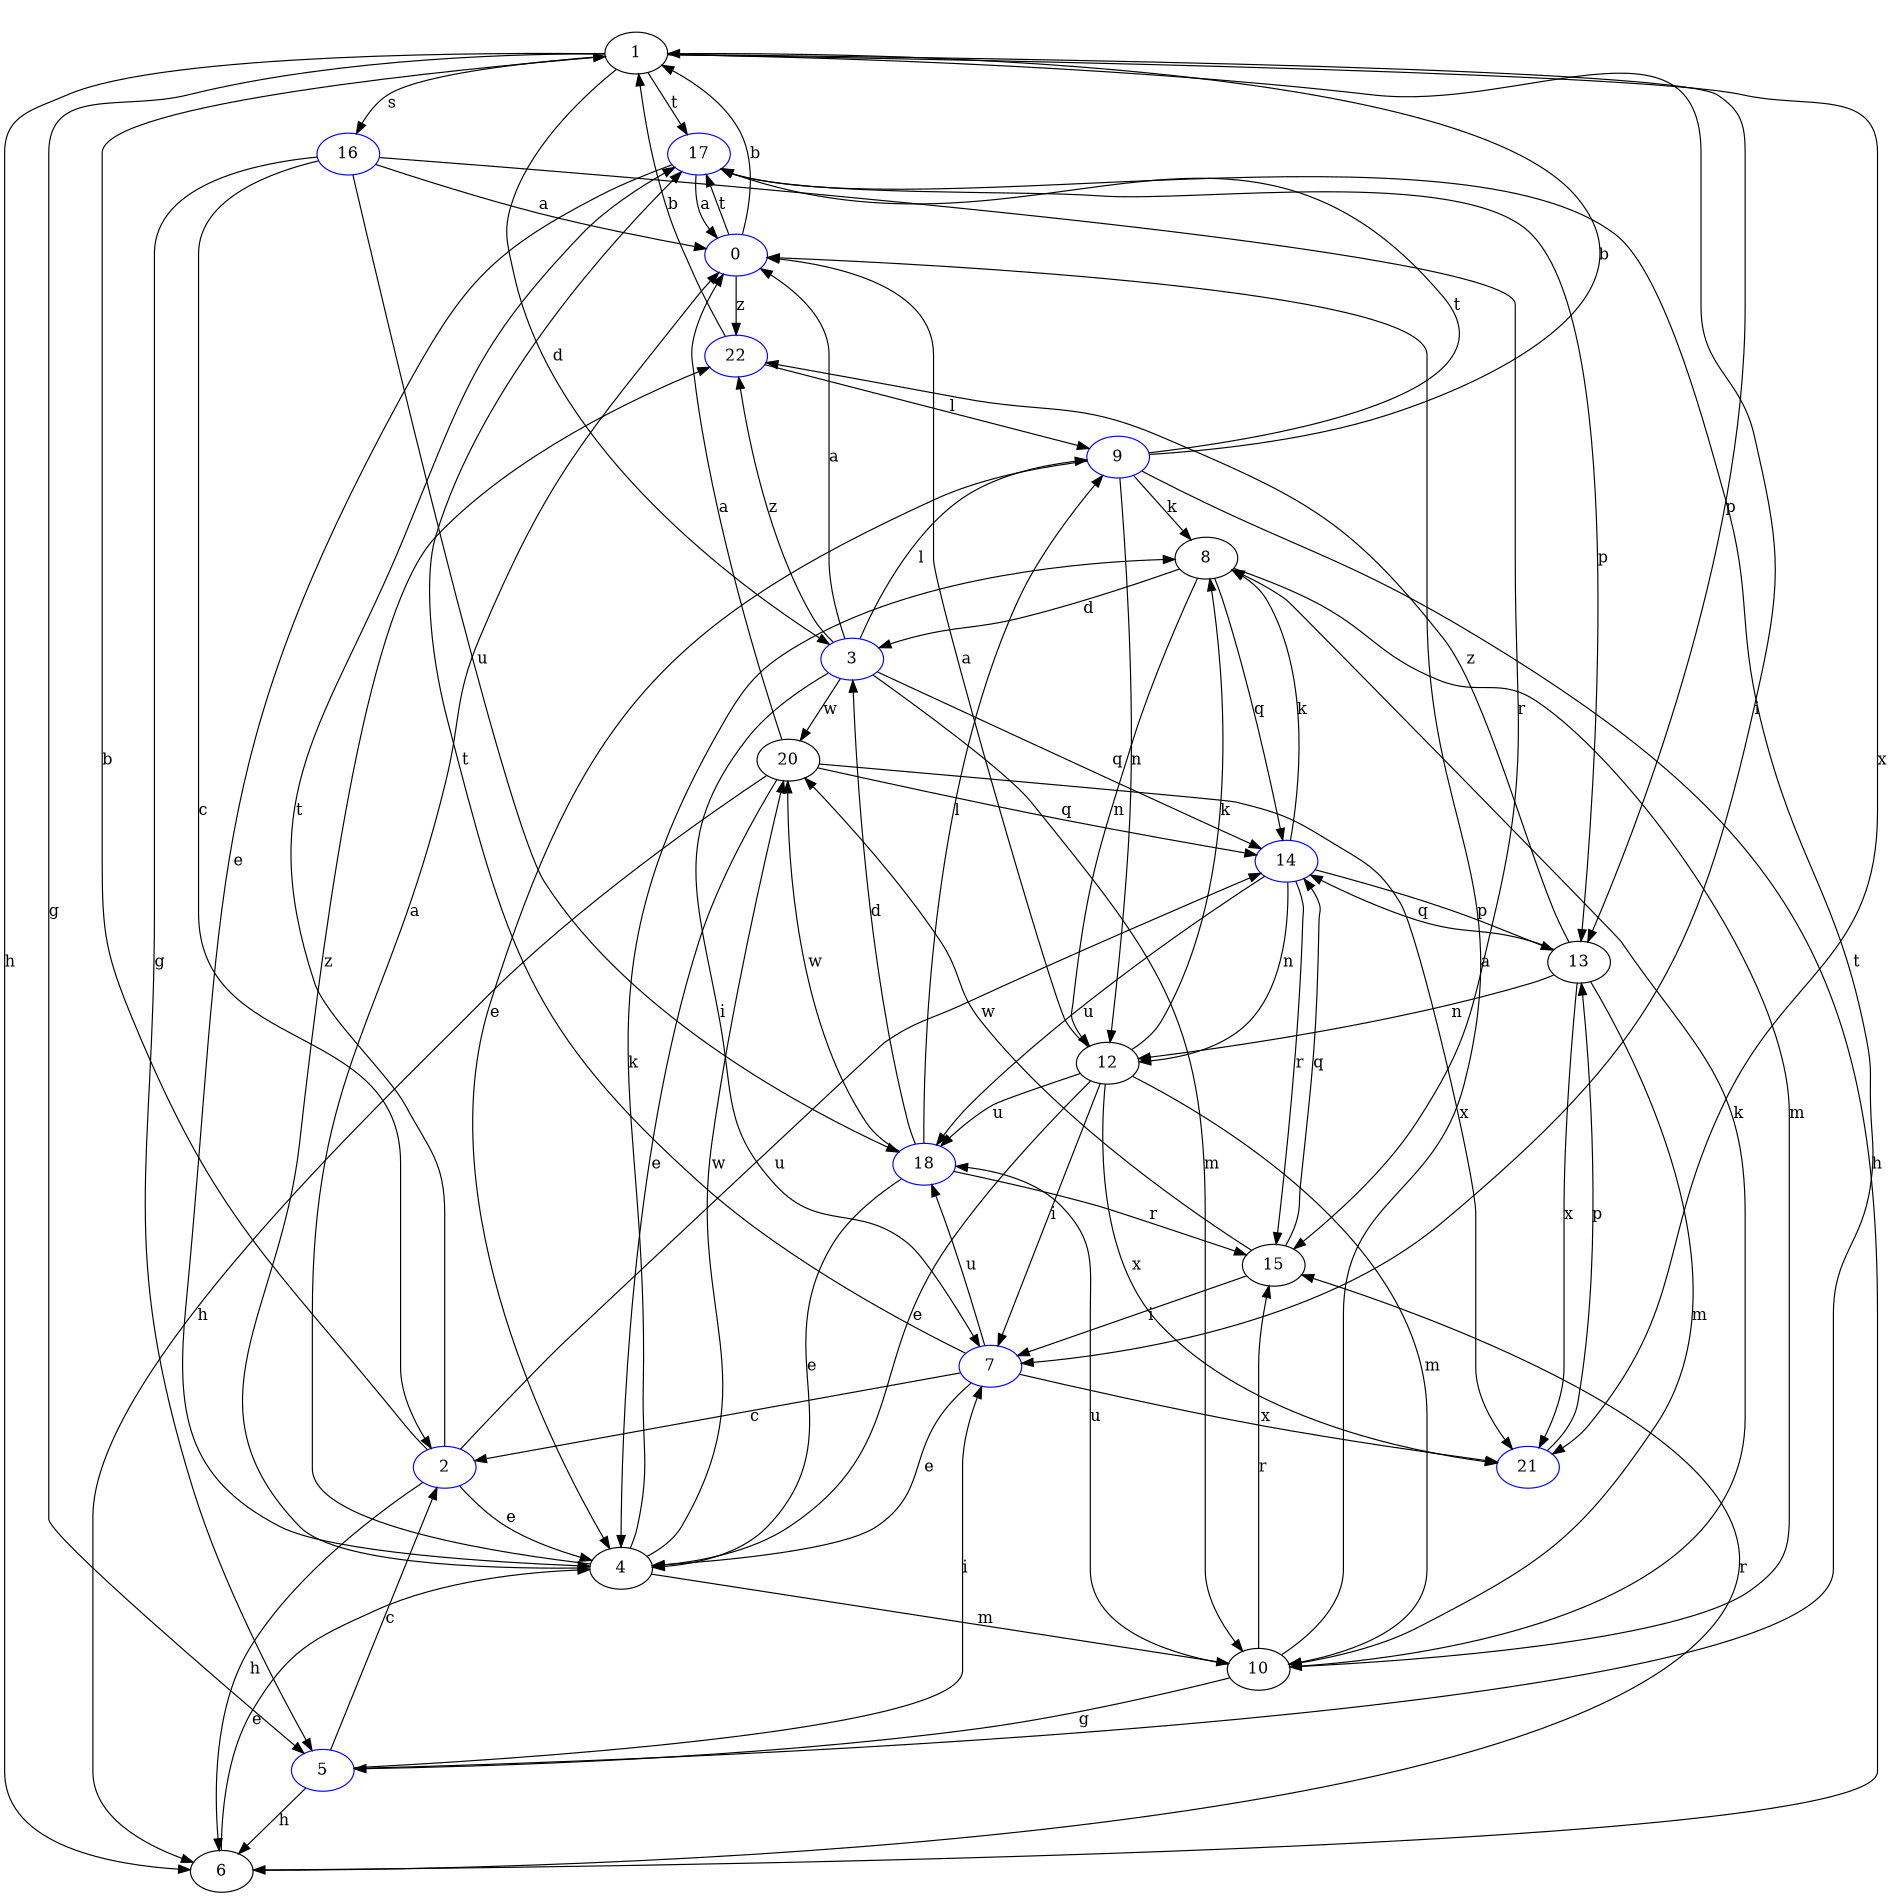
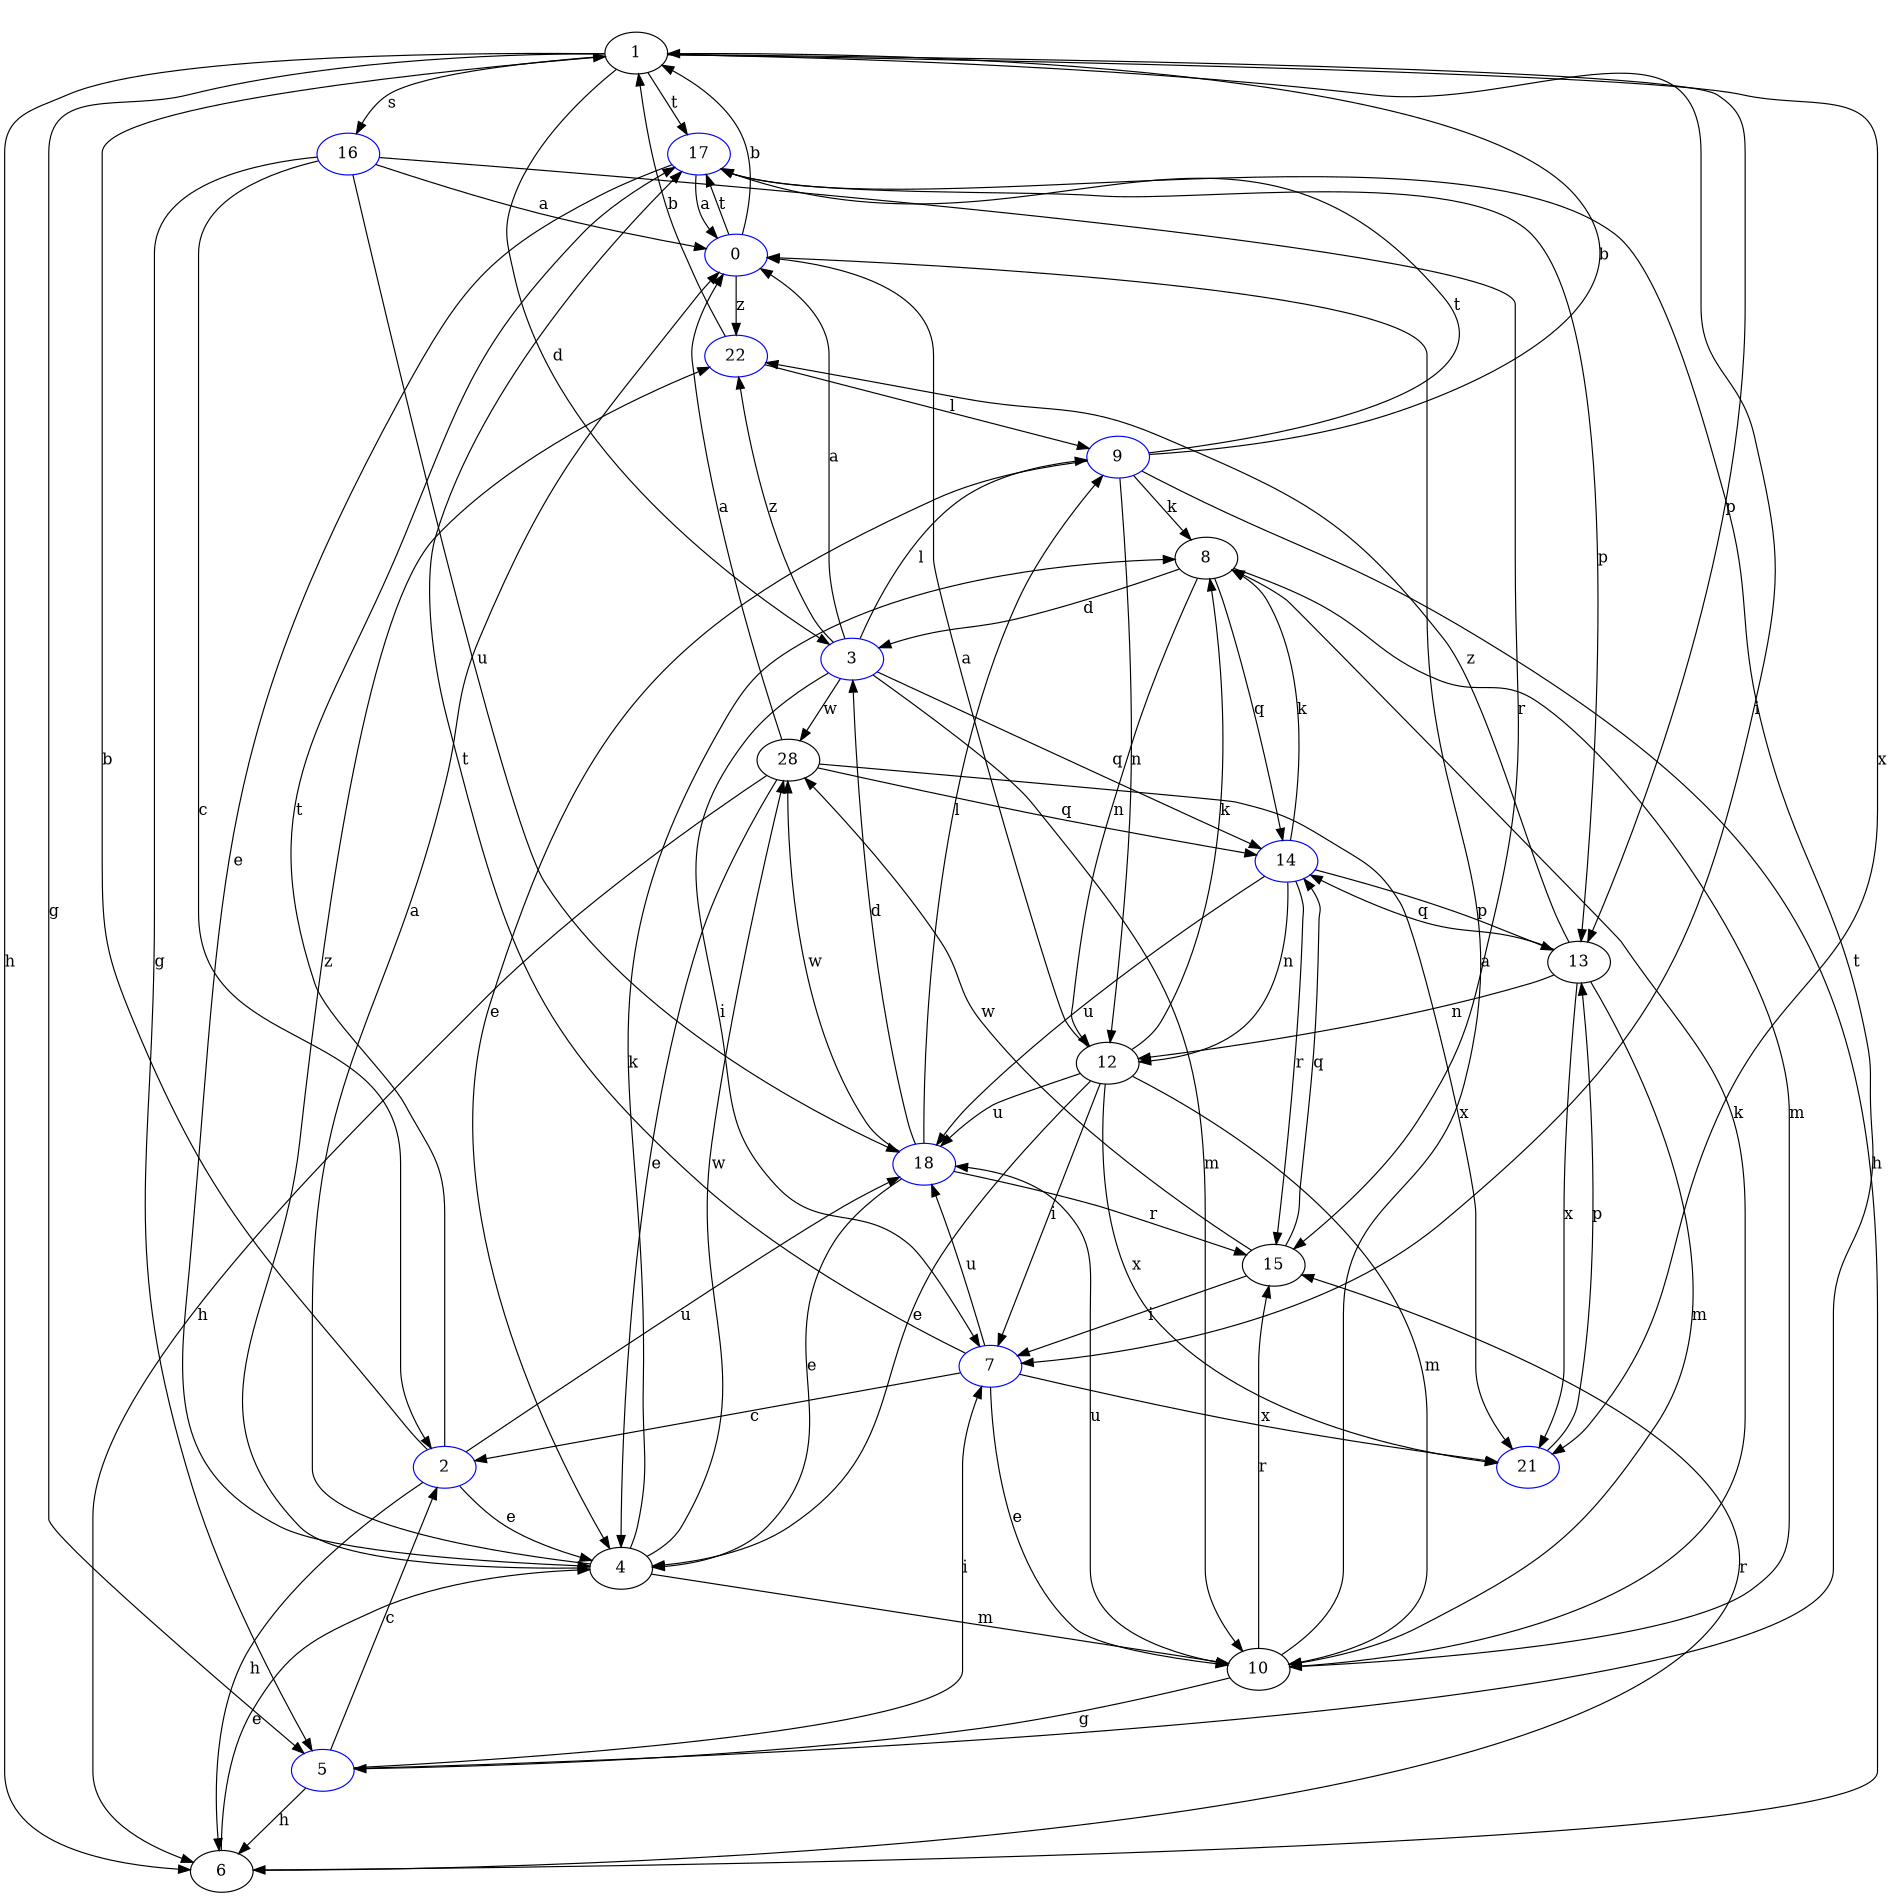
node "20": label "20" -> "28"
edge "2" -> "14": now "2" -> "18"
edge "7" -> "4": now "7" -> "10"
